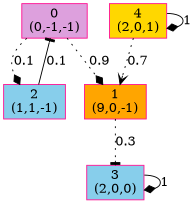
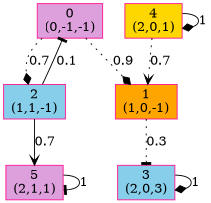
edge "0 (0,-1,-1)" -> "2 (1,1,-1)": label "0.1" -> "0.7"
node "1 (9,0,-1)": label "1 (9,0,-1)" -> "1 (1,0,-1)"
node "5 (2,1,1)": added
node "3 (2,0,0)": label "3 (2,0,0)" -> "3 (2,0,3)"
